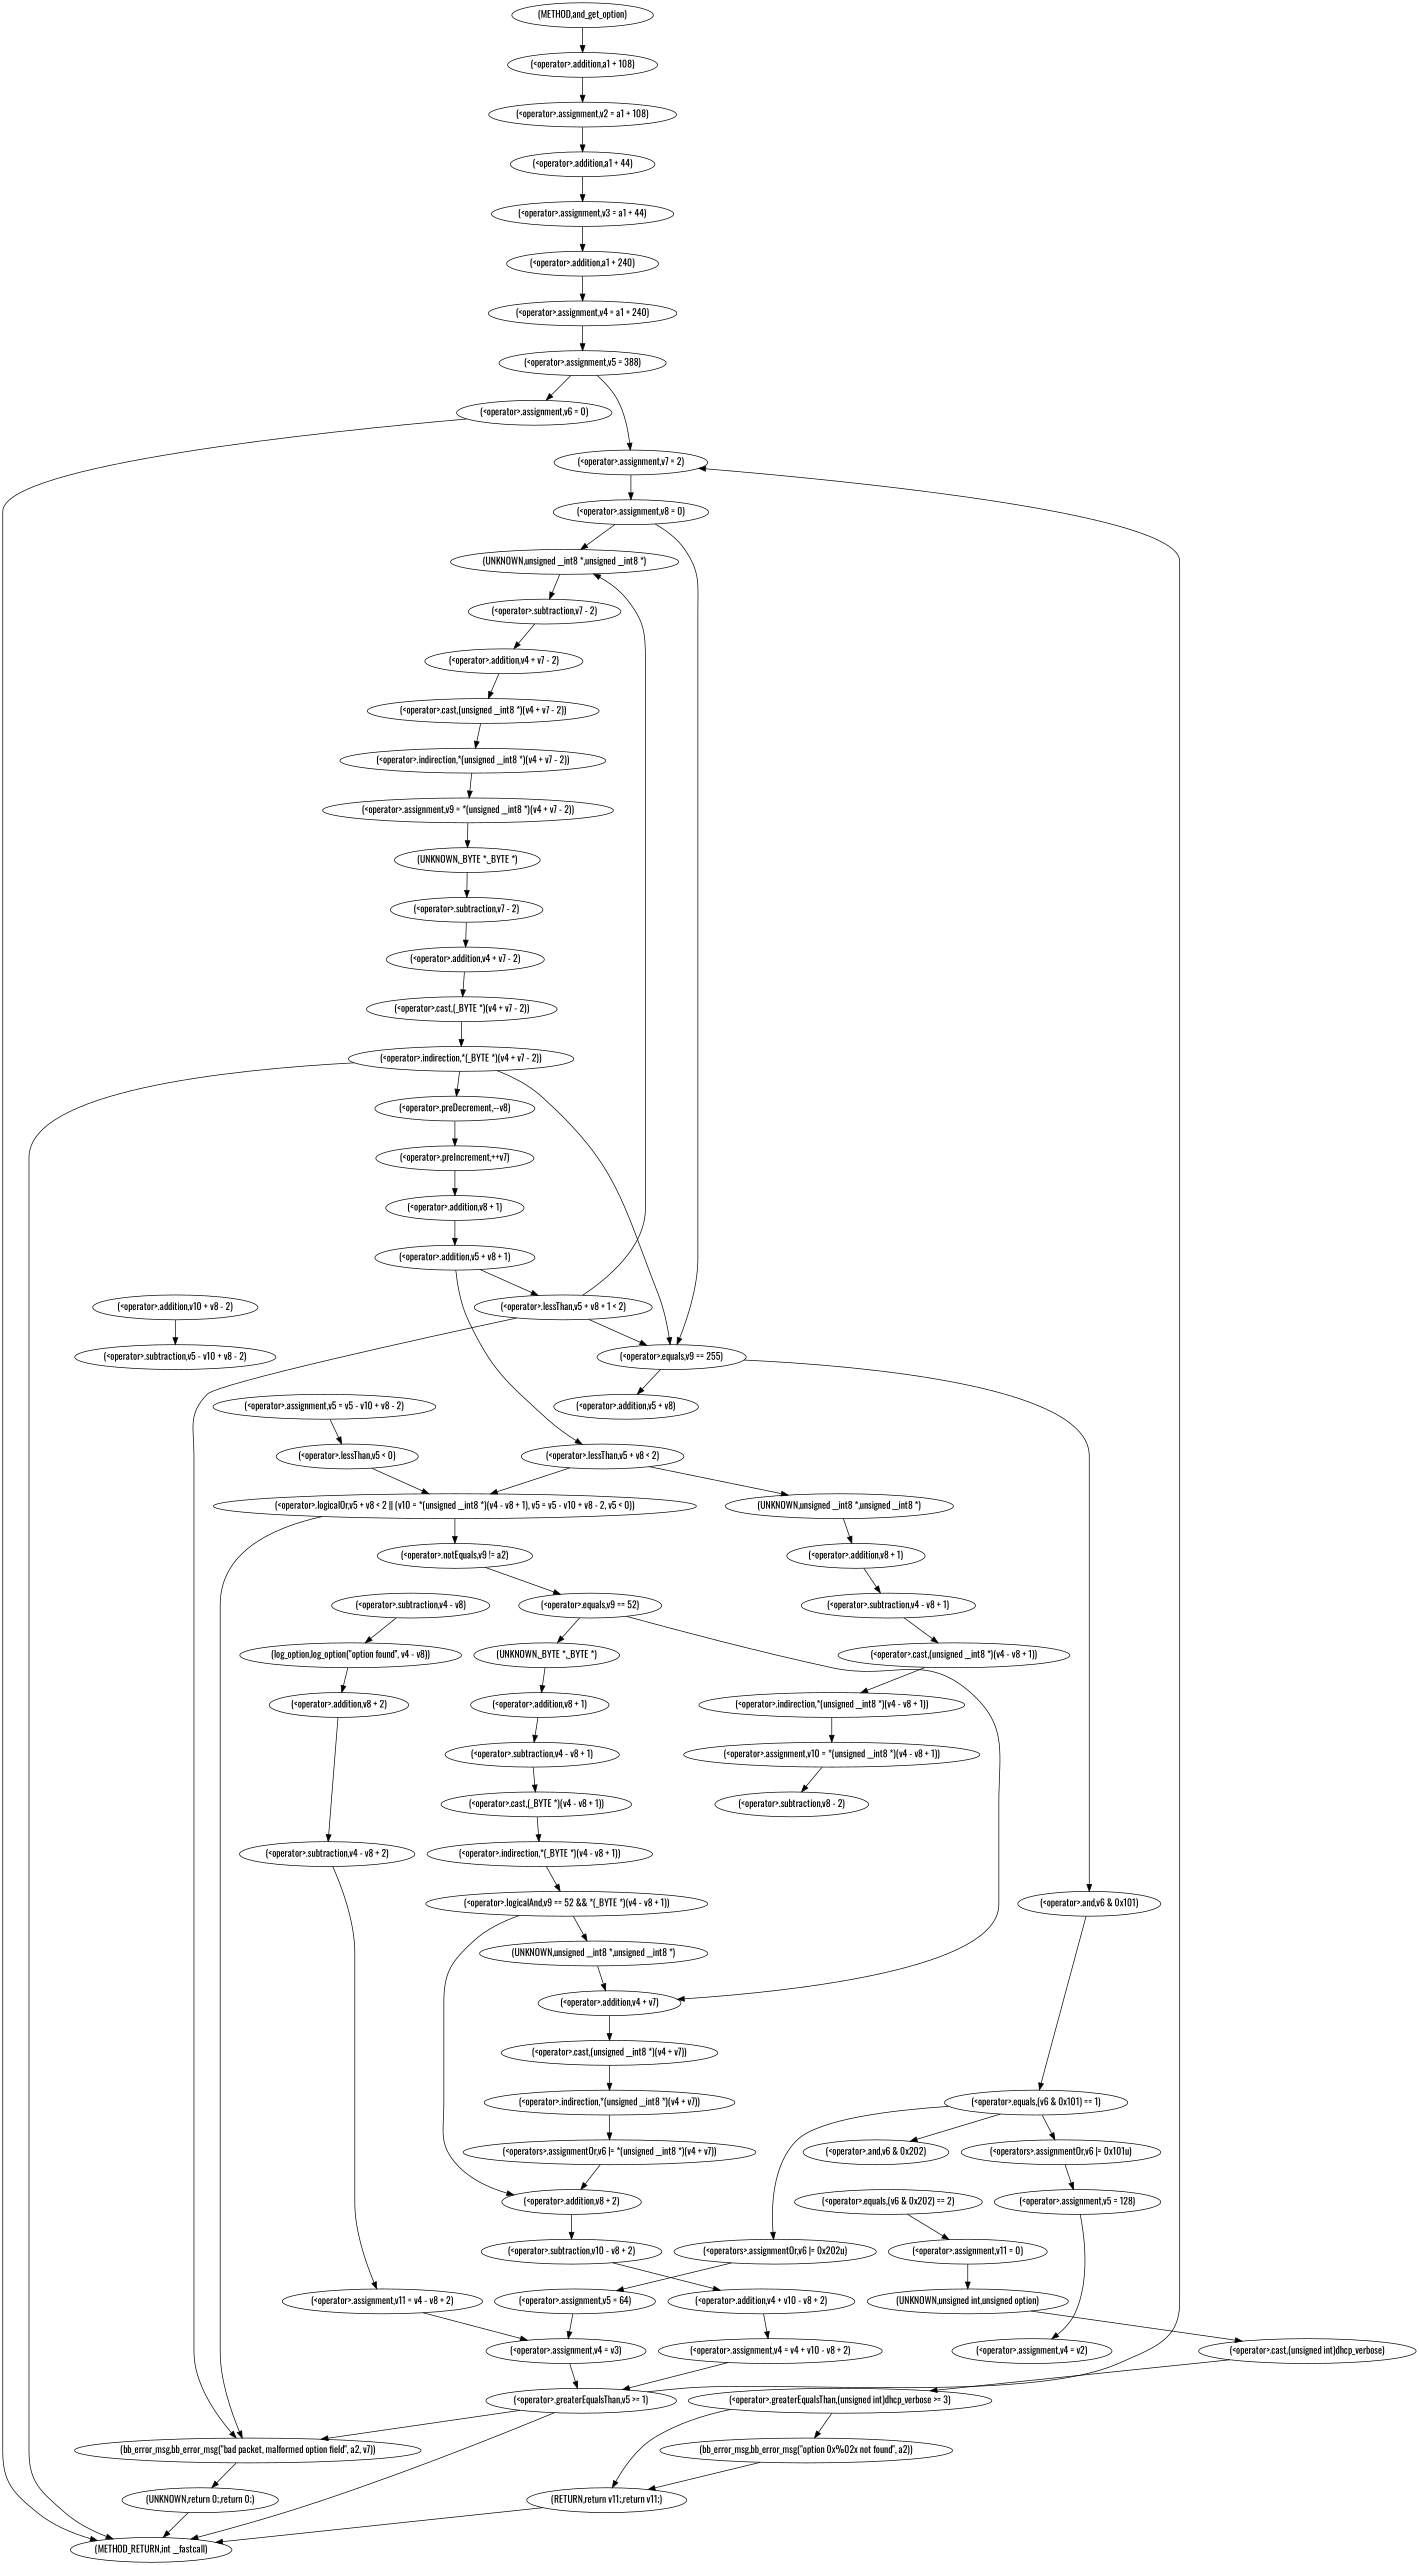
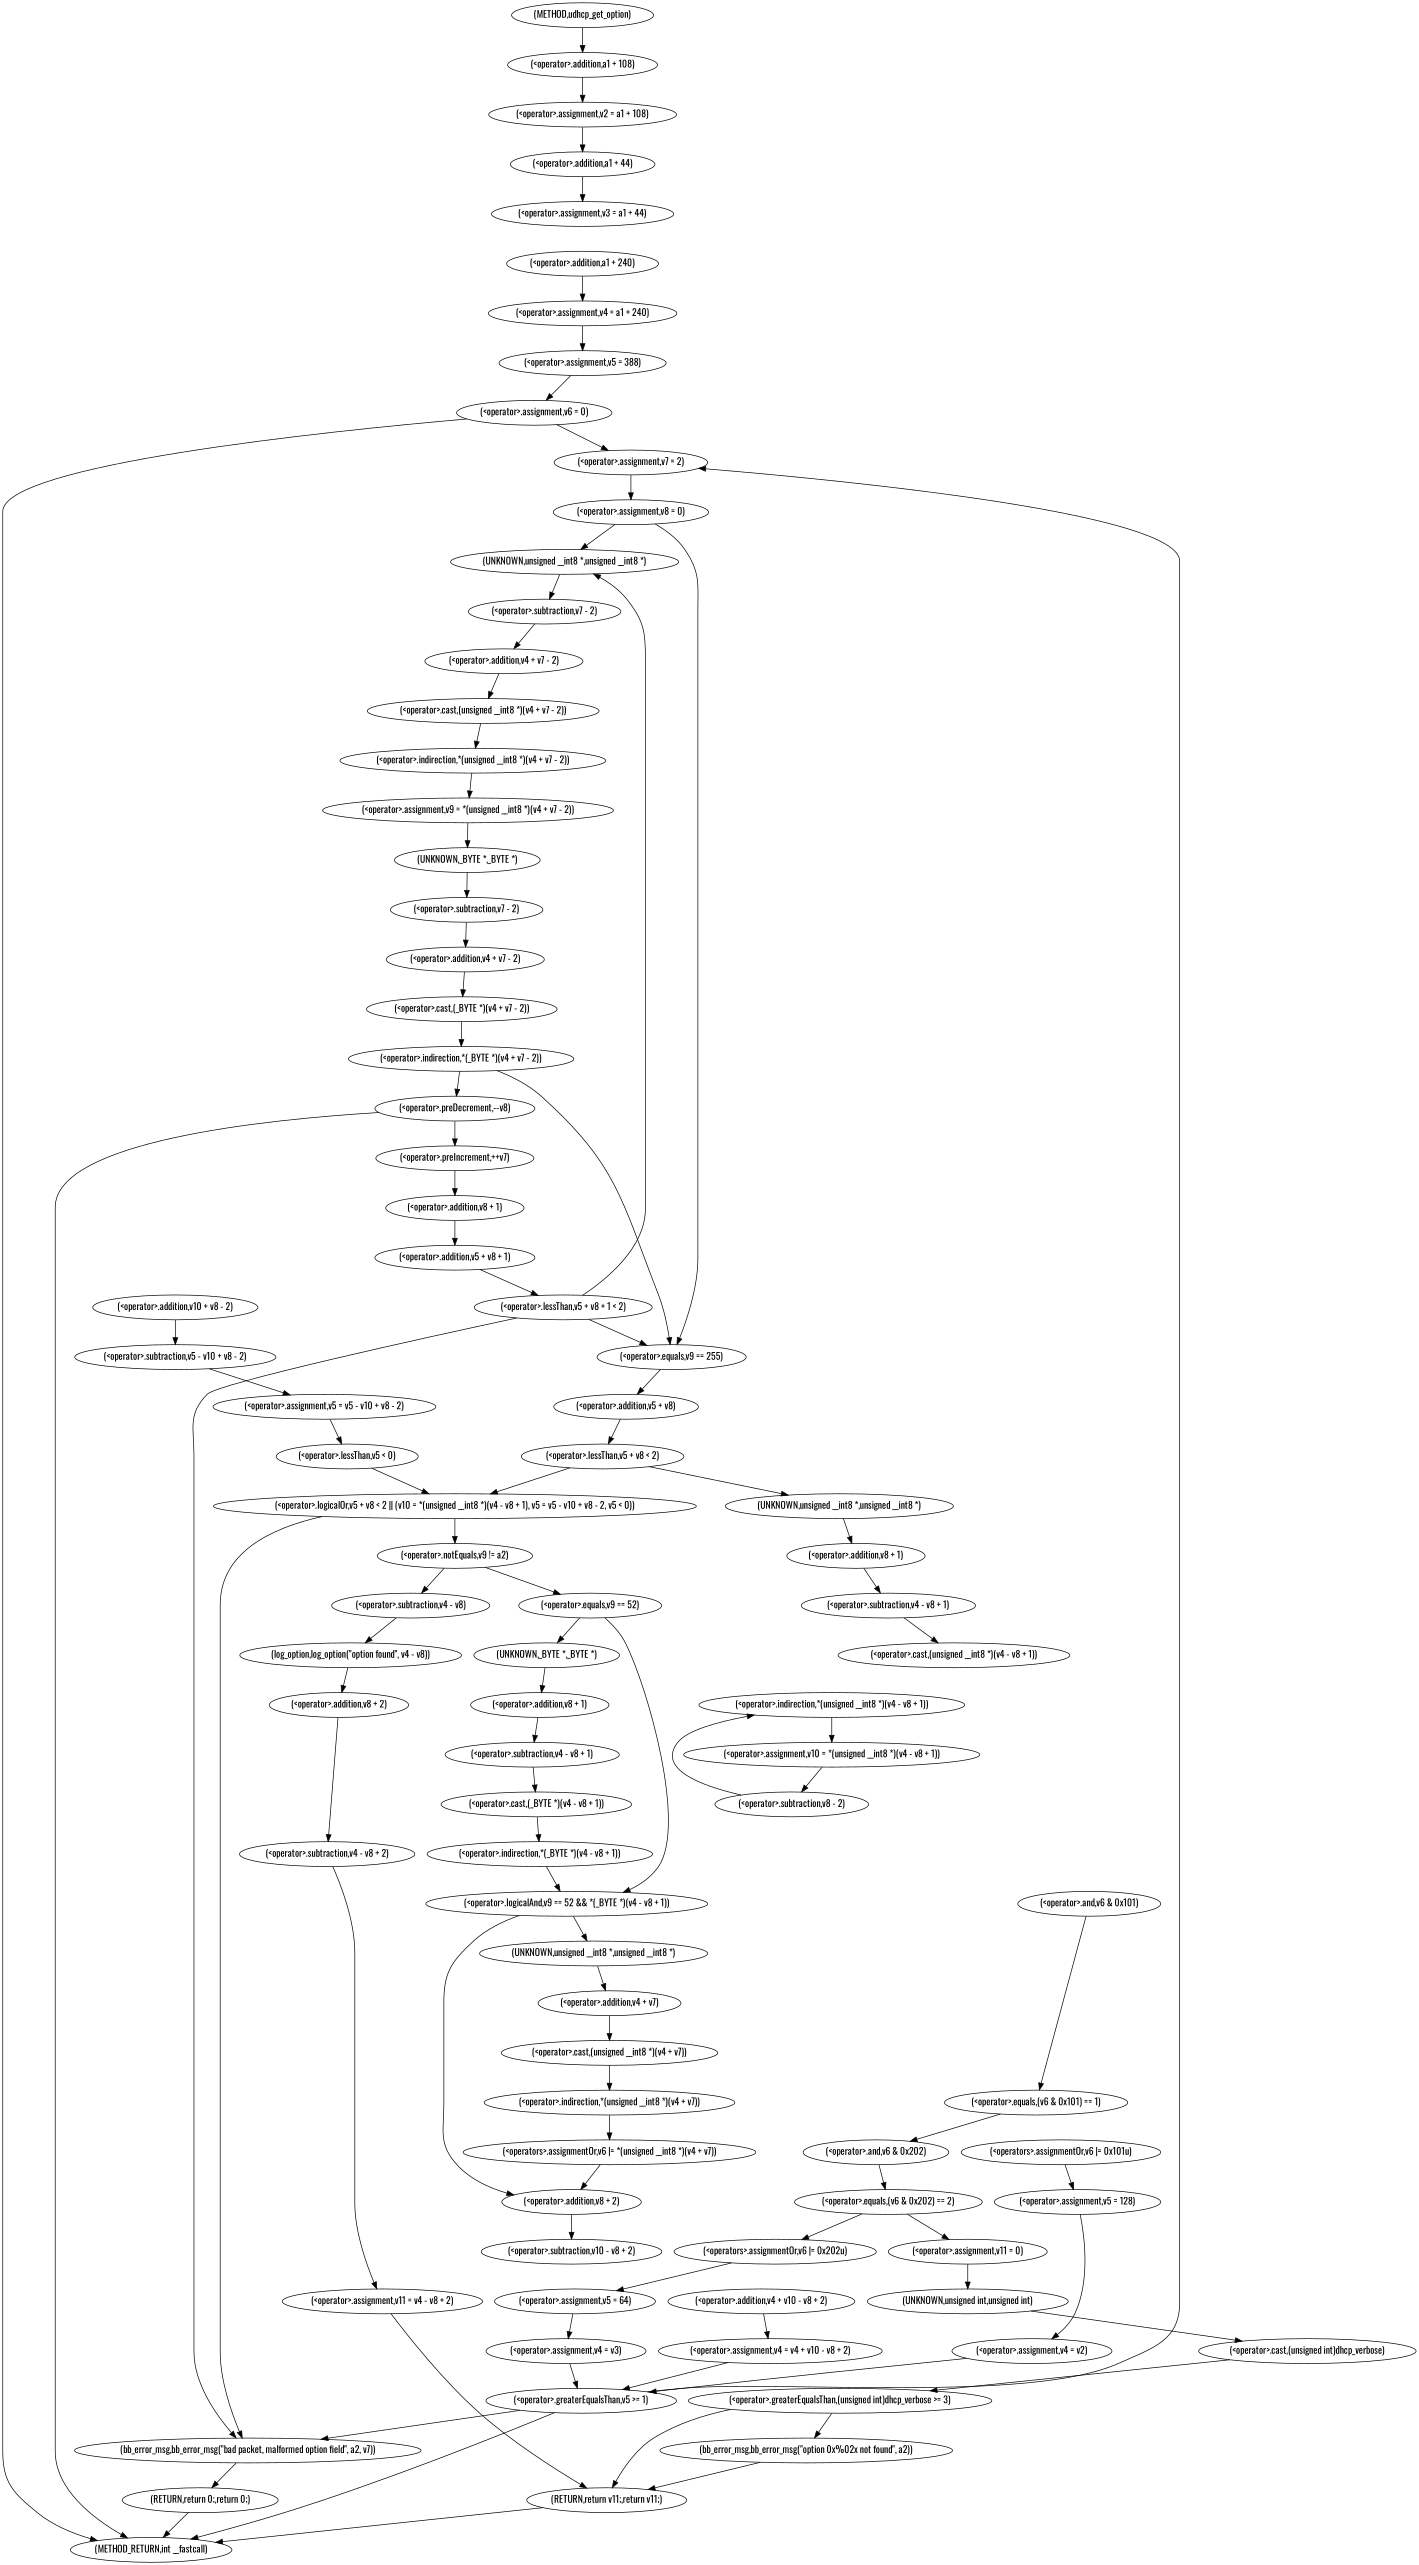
node "(METHOD,and_get_option)": label "(METHOD,and_get_option)" -> "(METHOD,udhcp_get_option)"
edge "(<operator>.assignment,v3 = a1 + 44)" -> "(<operator>.addition,a1 + 240)": removed
edge "(<operator>.assignment,v5 = 388)" -> "(<operator>.assignment,v7 = 2)": now "(<operator>.assignment,v6 = 0)" -> "(<operator>.assignment,v7 = 2)"
edge "(<operator>.addition,v5 + v8 + 1)" -> "(<operator>.lessThan,v5 + v8 < 2)": now "(<operator>.addition,v5 + v8)" -> "(<operator>.lessThan,v5 + v8 < 2)"
edge "(<operator>.subtraction,v5 - v10 + v8 - 2)" -> "(<operator>.assignment,v5 = v5 - v10 + v8 - 2)": added
edge "(<operator>.equals,v9 == 255)" -> "(<operator>.and,v6 & 0x101)": removed
edge "(<operator>.notEquals,v9 != a2)" -> "(<operator>.subtraction,v4 - v8)": added
edge "(<operator>.cast,(unsigned __int8 *)(v4 - v8 + 1))" -> "(<operator>.indirection,*(unsigned __int8 *)(v4 - v8 + 1))": now "(<operator>.subtraction,v8 - 2)" -> "(<operator>.indirection,*(unsigned __int8 *)(v4 - v8 + 1))"
edge "(<operator>.indirection,*(_BYTE *)(v4 + v7 - 2))" -> "(METHOD_RETURN,int __fastcall)": now "(<operator>.preDecrement,--v8)" -> "(METHOD_RETURN,int __fastcall)"
edge "(<operator>.equals,v9 == 52)" -> "(<operator>.addition,v4 + v7)": now "(<operator>.equals,v9 == 52)" -> "(<operator>.logicalAnd,v9 == 52 && *(_BYTE *)(v4 - v8 + 1))"
edge "(<operator>.equals,(v6 & 0x101) == 1)" -> "(<operators>.assignmentOr,v6 |= 0x101u)": removed
edge "(<operator>.equals,(v6 & 0x101) == 1)" -> "(<operators>.assignmentOr,v6 |= 0x202u)": now "(<operator>.equals,(v6 & 0x202) == 2)" -> "(<operators>.assignmentOr,v6 |= 0x202u)"
edge "(<operator>.and,v6 & 0x202)" -> "(<operator>.equals,(v6 & 0x202) == 2)": added
edge "(<operator>.subtraction,v10 - v8 + 2)" -> "(<operator>.addition,v4 + v10 - v8 + 2)": removed
node "(UNKNOWN,unsigned int,unsigned option)": label "(UNKNOWN,unsigned int,unsigned option)" -> "(UNKNOWN,unsigned int,unsigned int)"
edge "(<operator>.assignment,v11 = v4 - v8 + 2)" -> "(<operator>.assignment,v4 = v3)": now "(<operator>.assignment,v11 = v4 - v8 + 2)" -> "(RETURN,return v11;,return v11;)"
edge "(<operator>.assignment,v4 = v2)" -> "(<operator>.greaterEqualsThan,v5 >= 1)": added
node "(UNKNOWN,return 0;,return 0;)": label "(UNKNOWN,return 0;,return 0;)" -> "(RETURN,return 0;,return 0;)"
